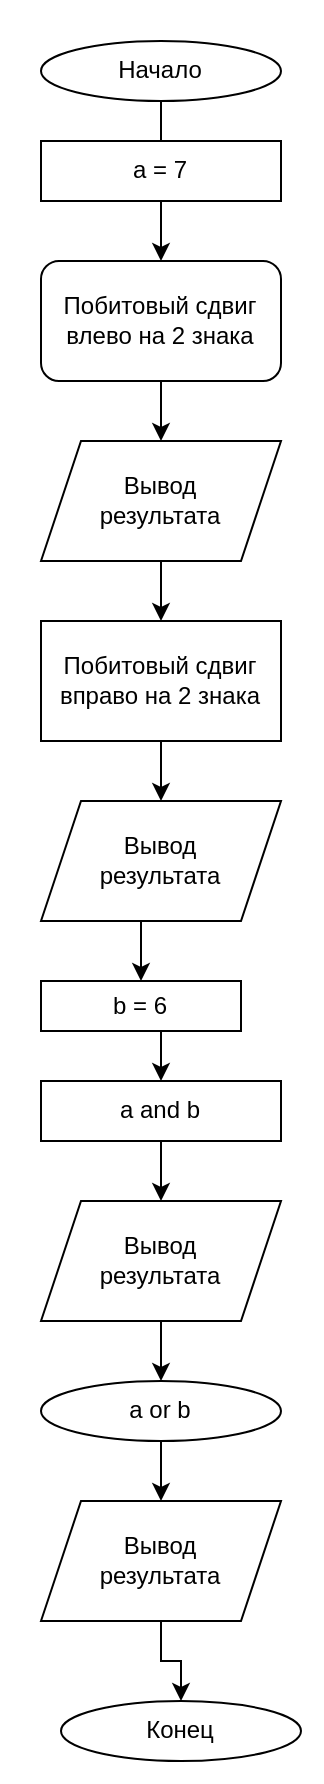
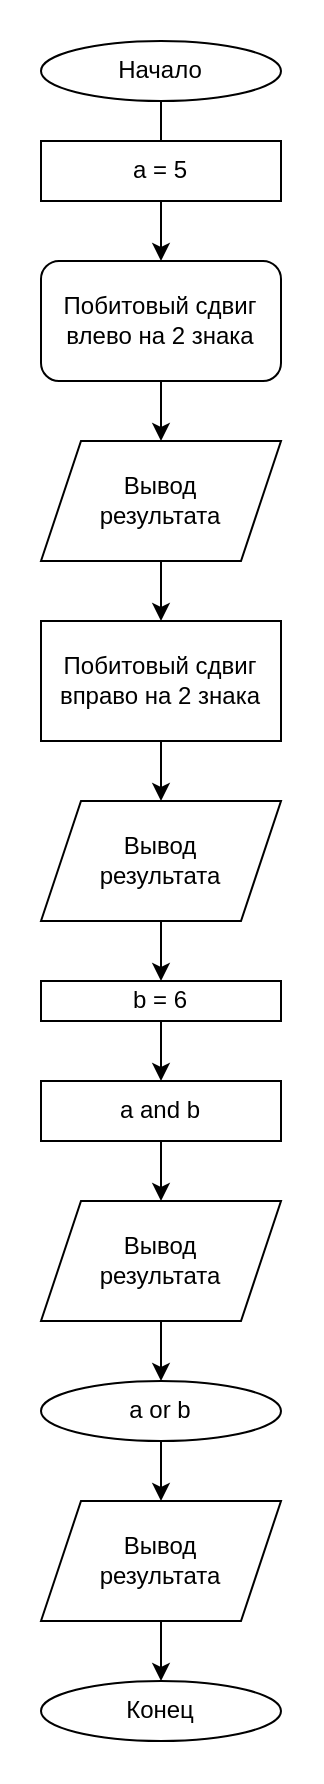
node "a = 7": label "a = 7" -> "a = 5"
node "b = 6": size 200x50 -> 240x40
node "Конец": moved (181, 1731) -> (161, 1711)
